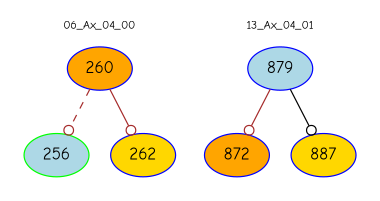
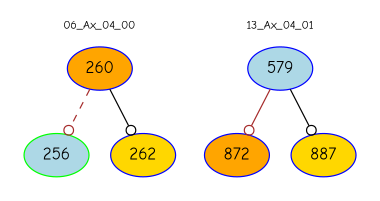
node "879": label "879" -> "579"
edge "260" -> "262": color brown -> black
